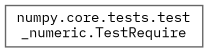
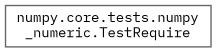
node "numpy.core.tests.test _numeric.TestRequire": label "numpy.core.tests.test _numeric.TestRequire" -> "numpy.core.tests.numpy _numeric.TestRequire"
